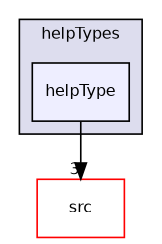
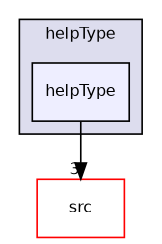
cluster "helpTypes": label "helpTypes" -> "helpType"
